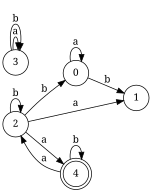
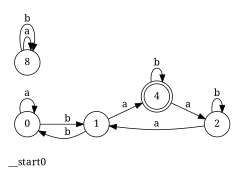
node "3": label "3" -> "8"
edge "2" -> "0": now "1" -> "0"
edge "2" -> "4": now "1" -> "4"
node "__start0": added
